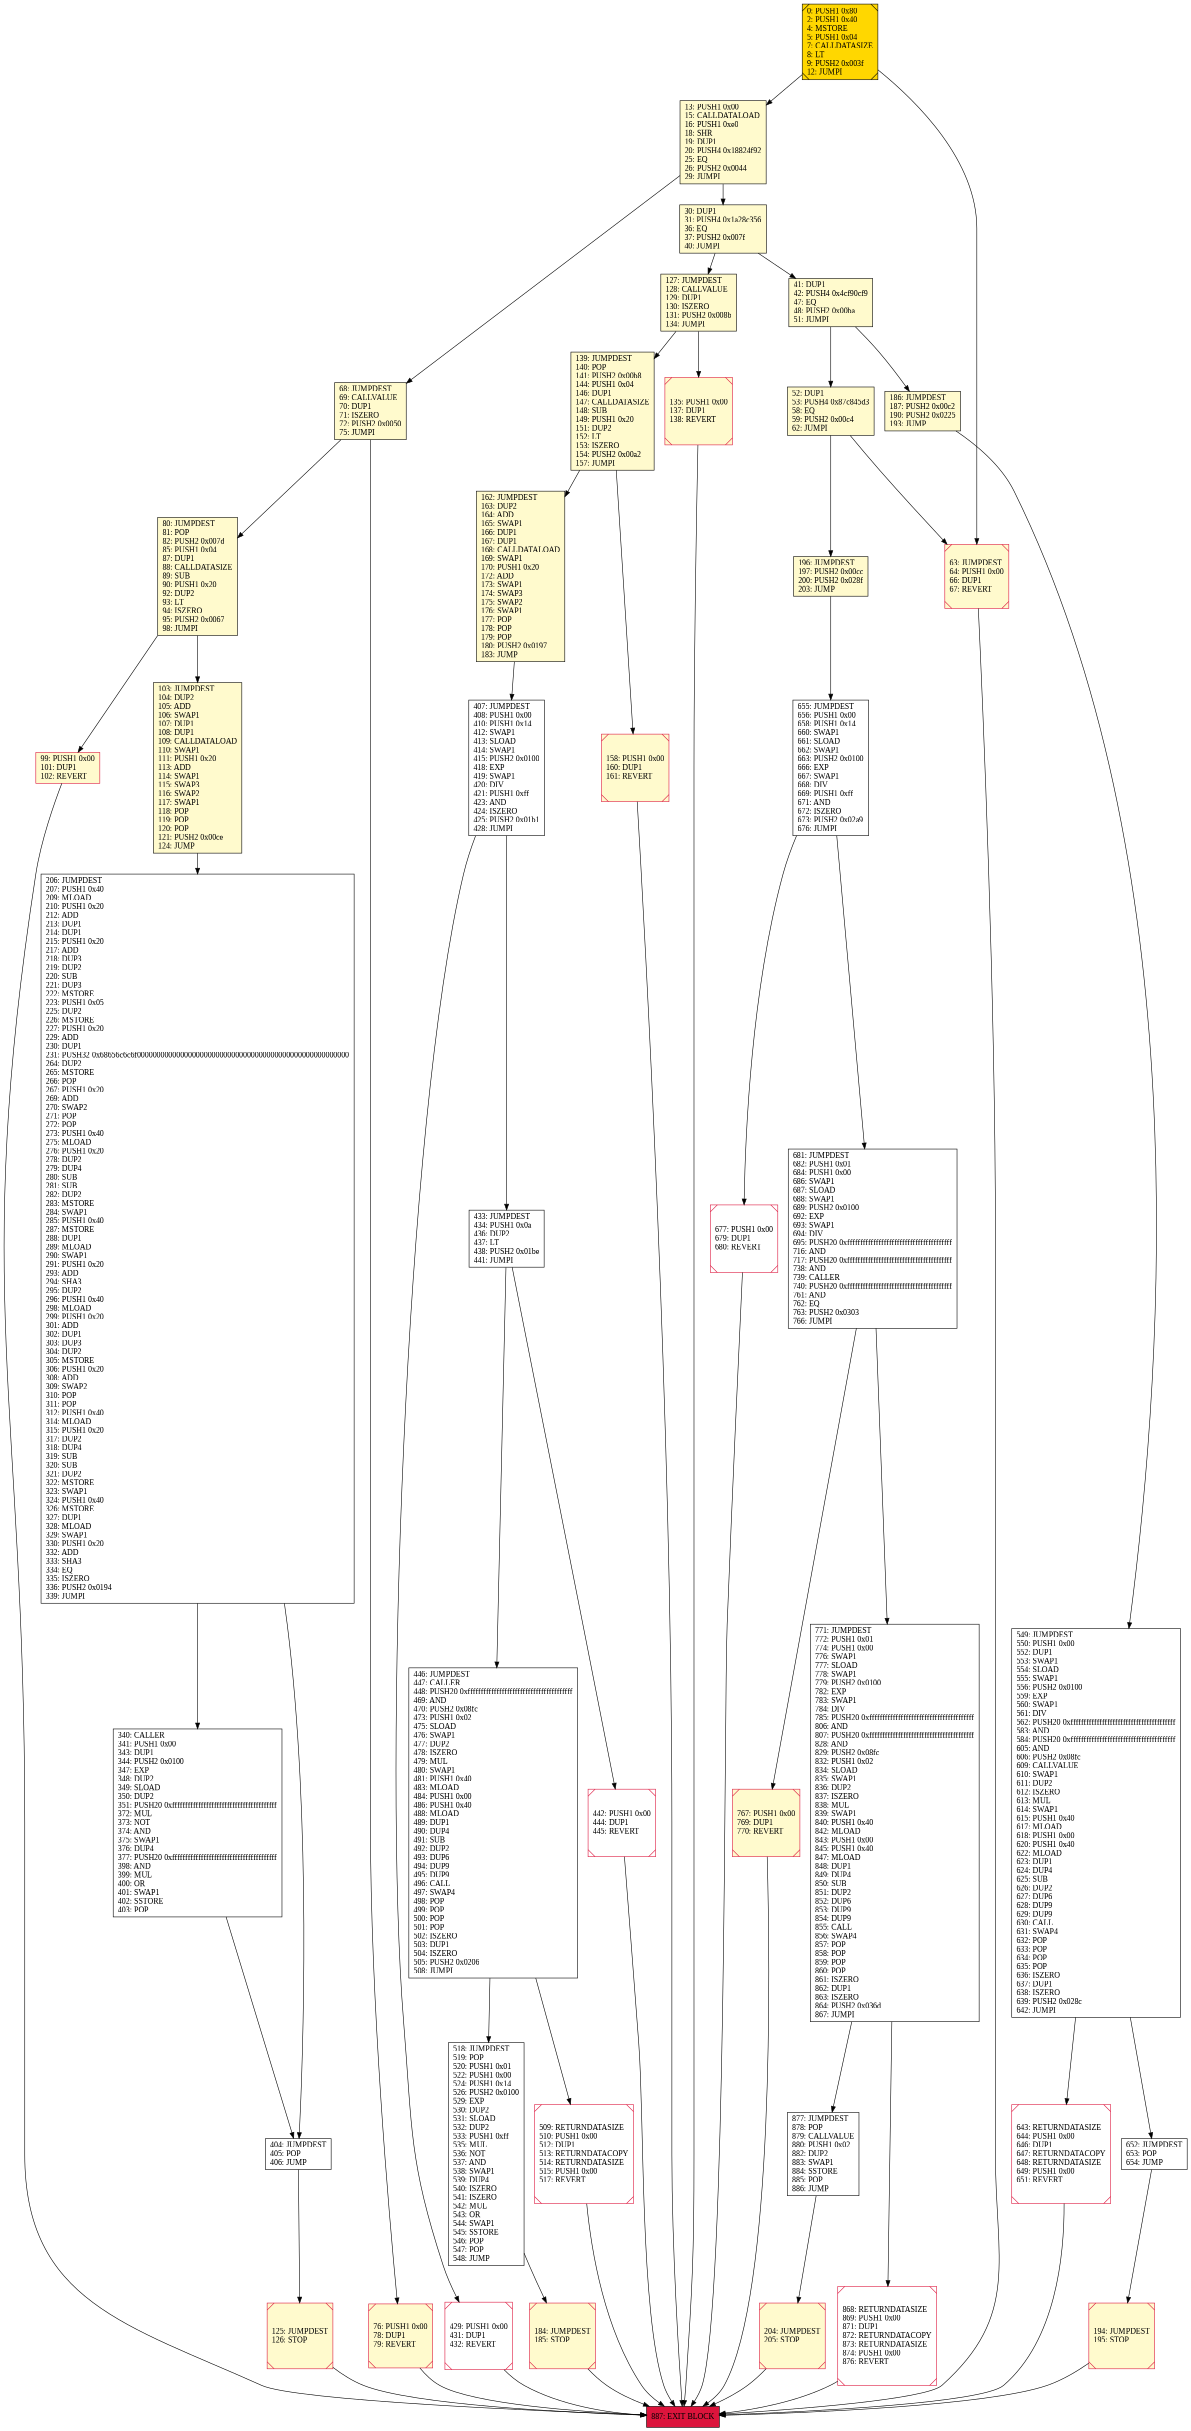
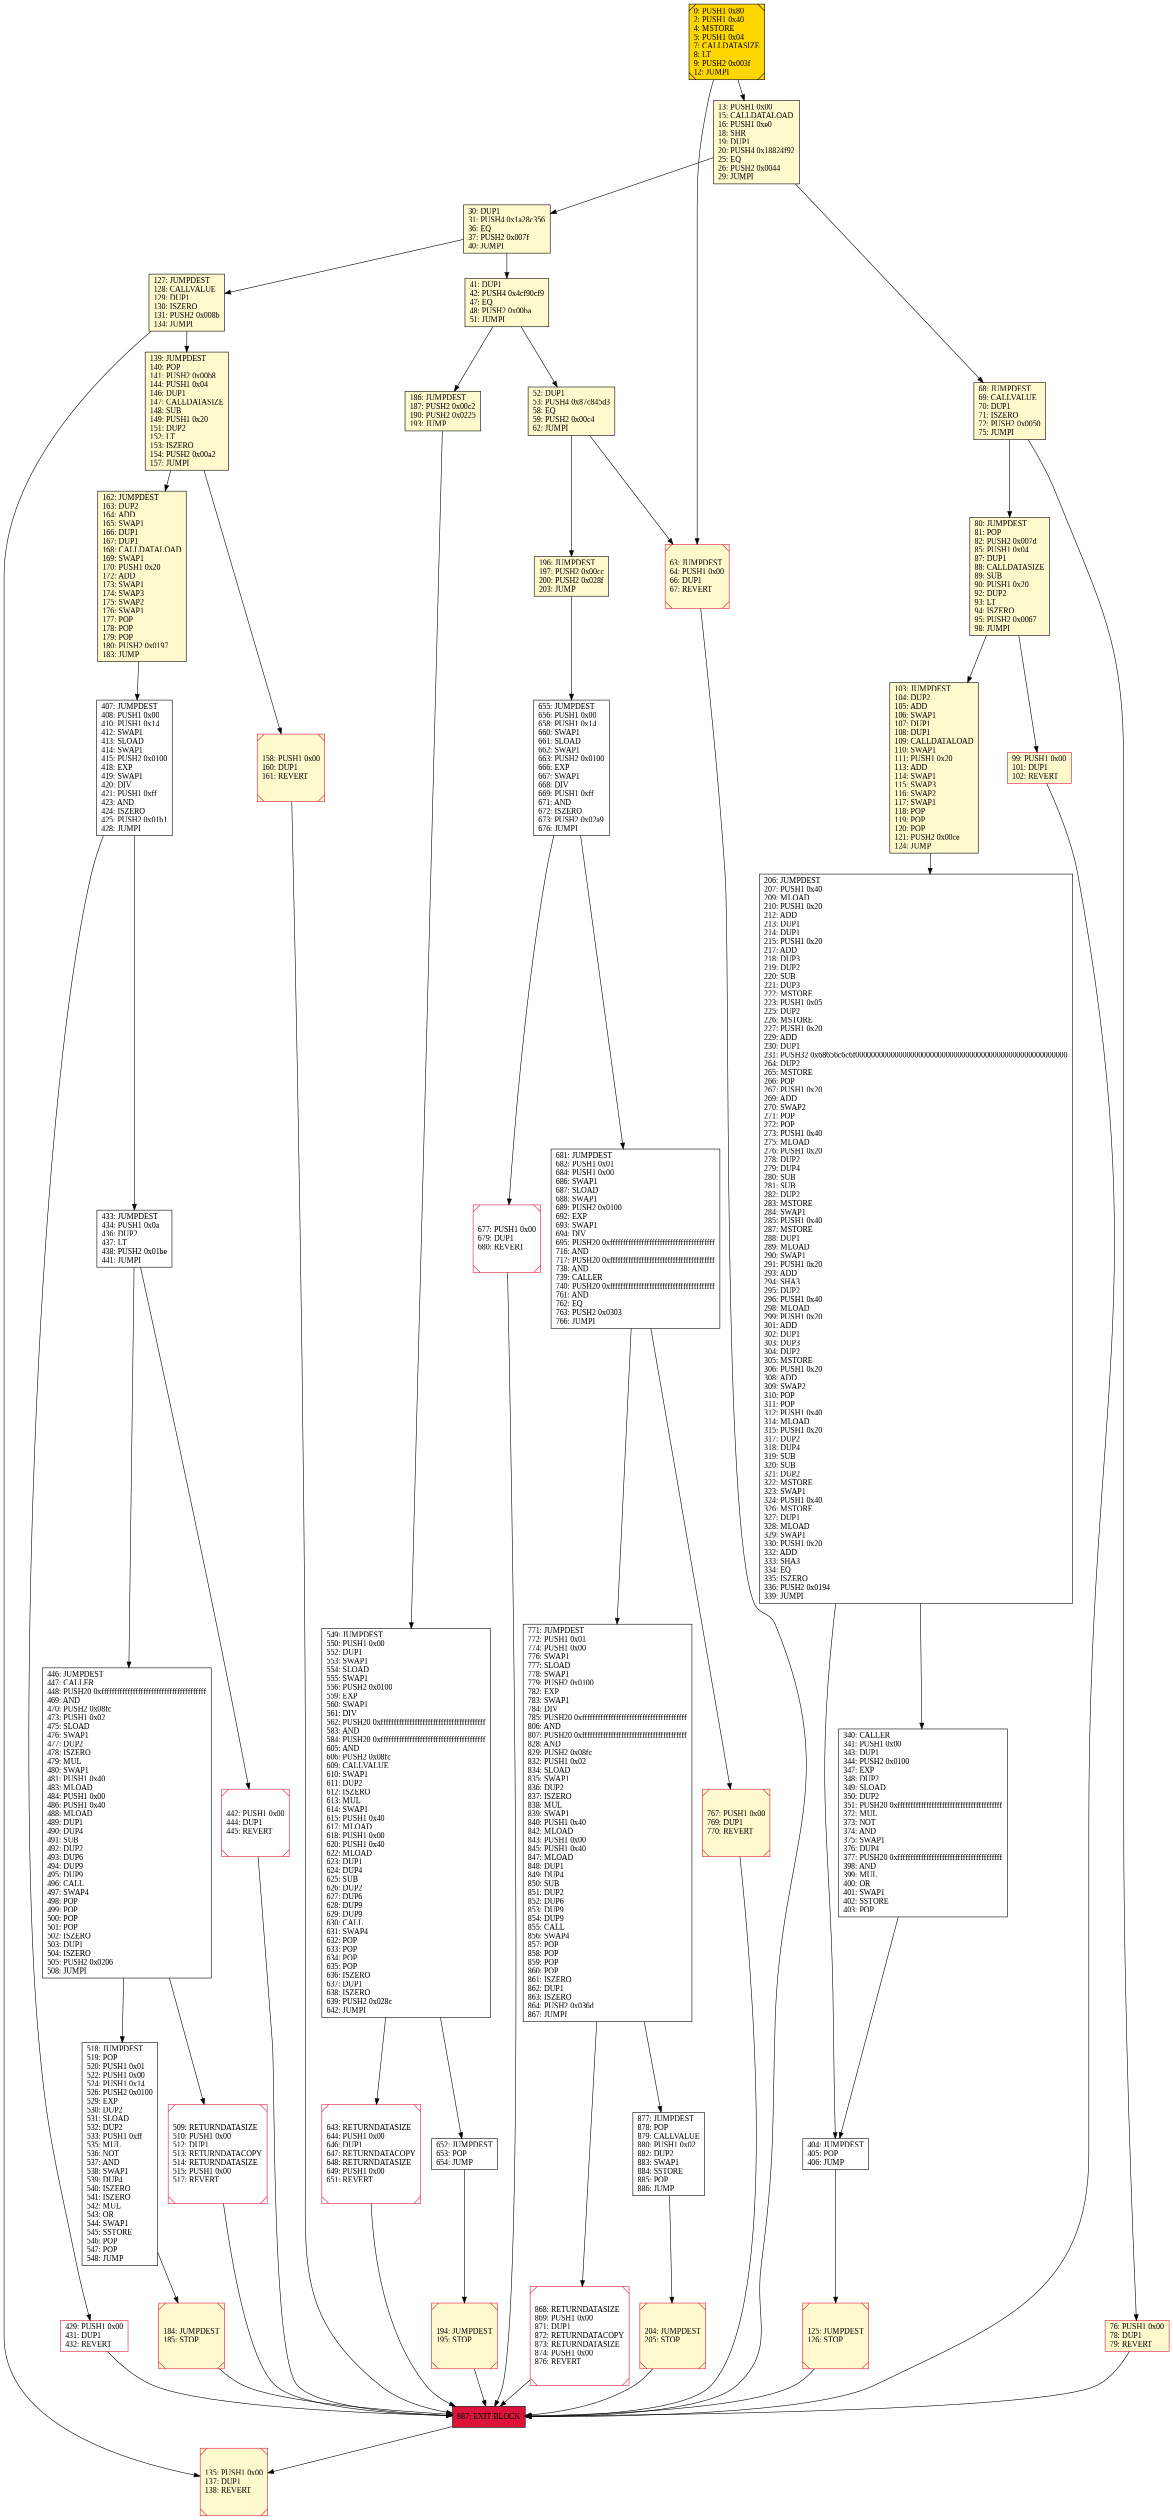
edge "135: PUSH1 0x00 137: DUP1 138: REVERT" -> "887: EXIT BLOCK": reversed
node "76: PUSH1 0x00 78: DUP1 79: REVERT": shape Msquare -> box
node "429: PUSH1 0x00 431: DUP1 432: REVERT": shape Msquare -> box
